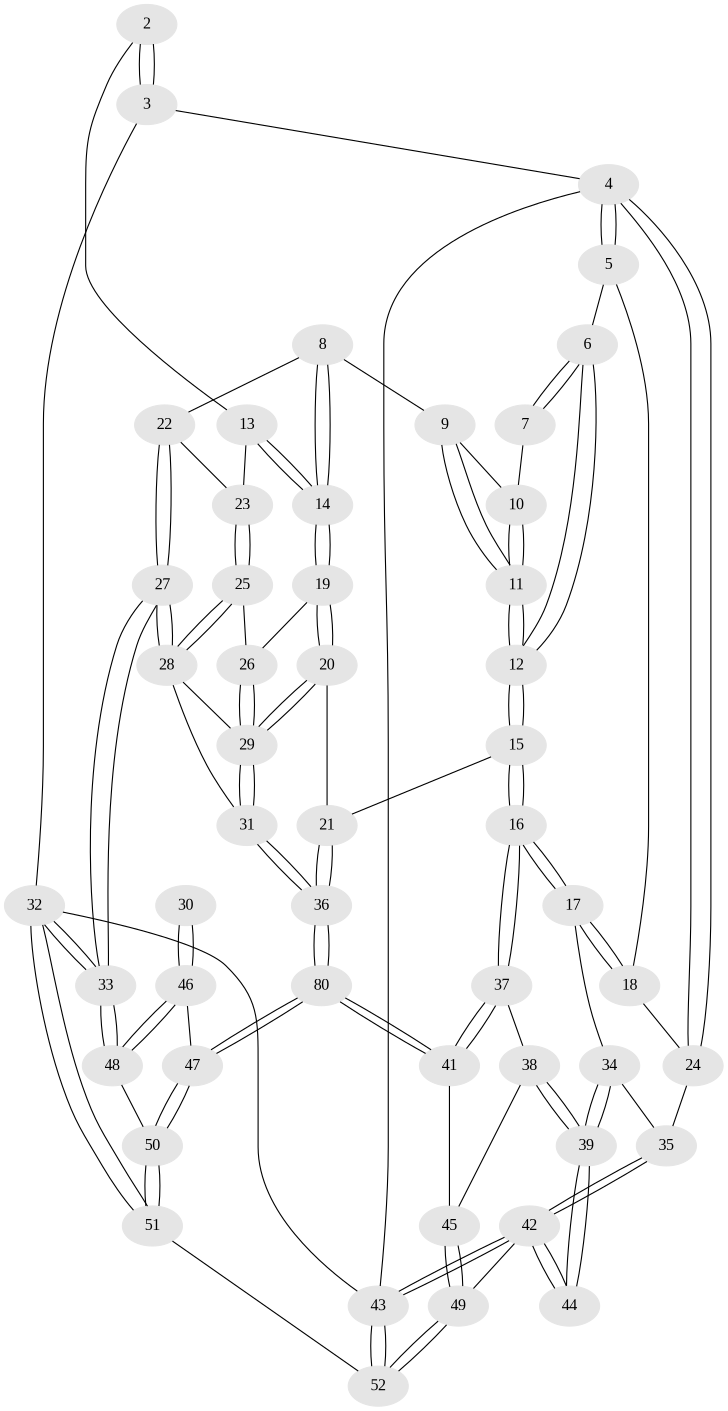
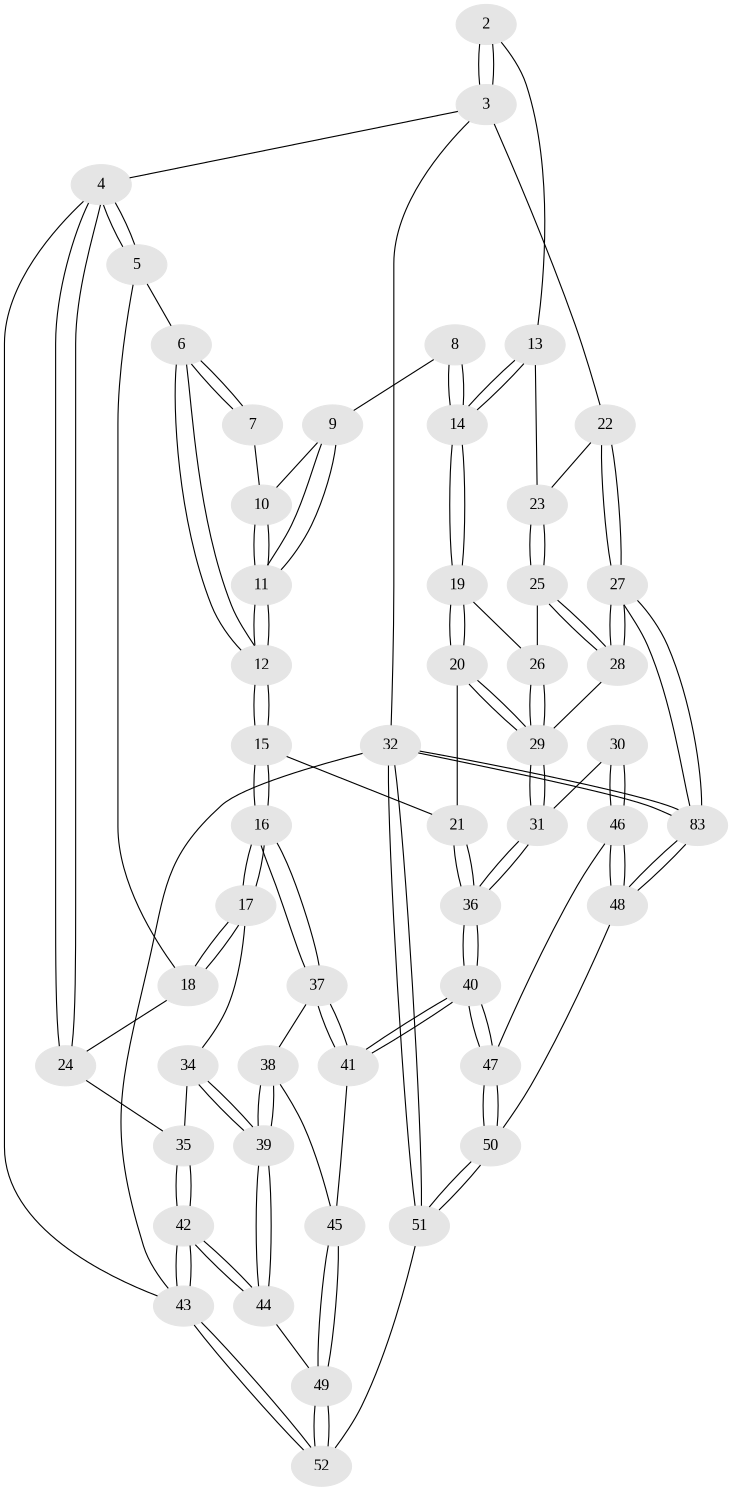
edge "8" -- "22": now "3" -- "22"
edge "28" -- "31": now "30" -- "31"
node "33": label "33" -> "83"
node "80": label "80" -> "40"
edge "42" -- "49": now "44" -- "49"
